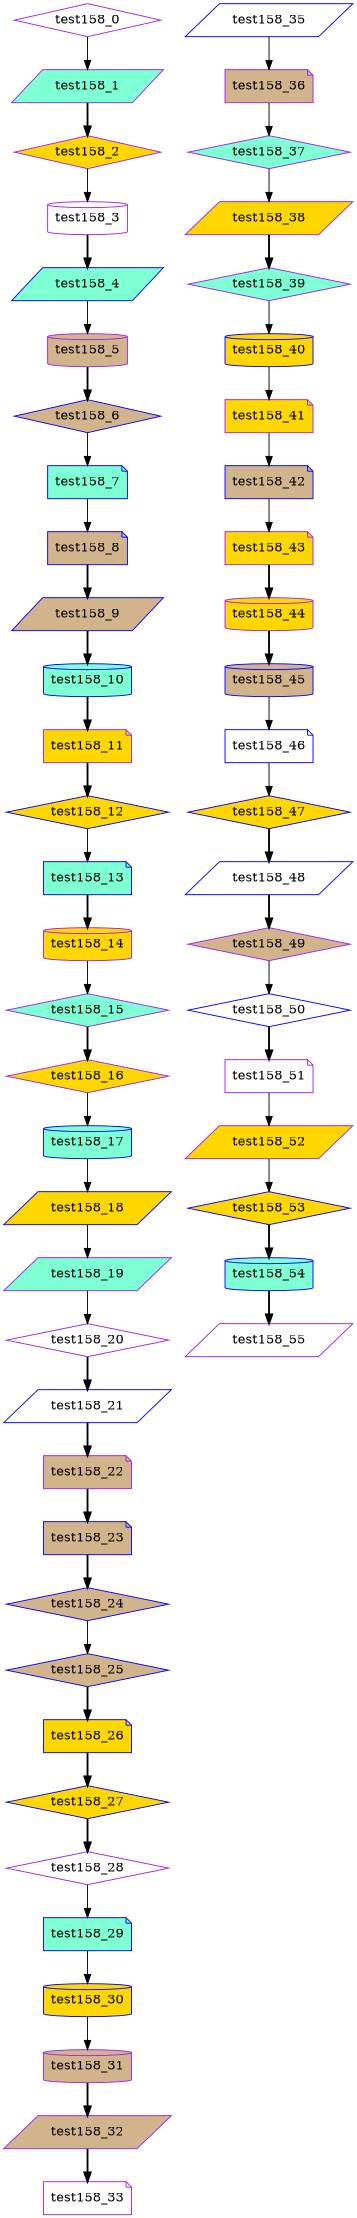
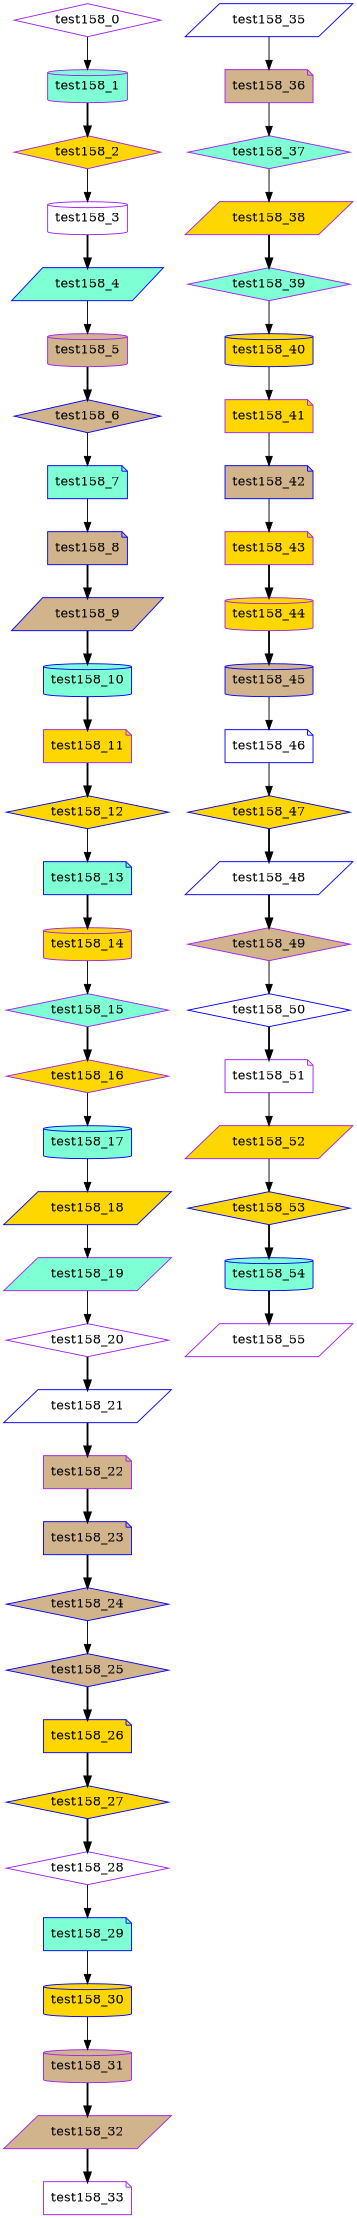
node "test158_1": shape parallelogram -> cylinder
